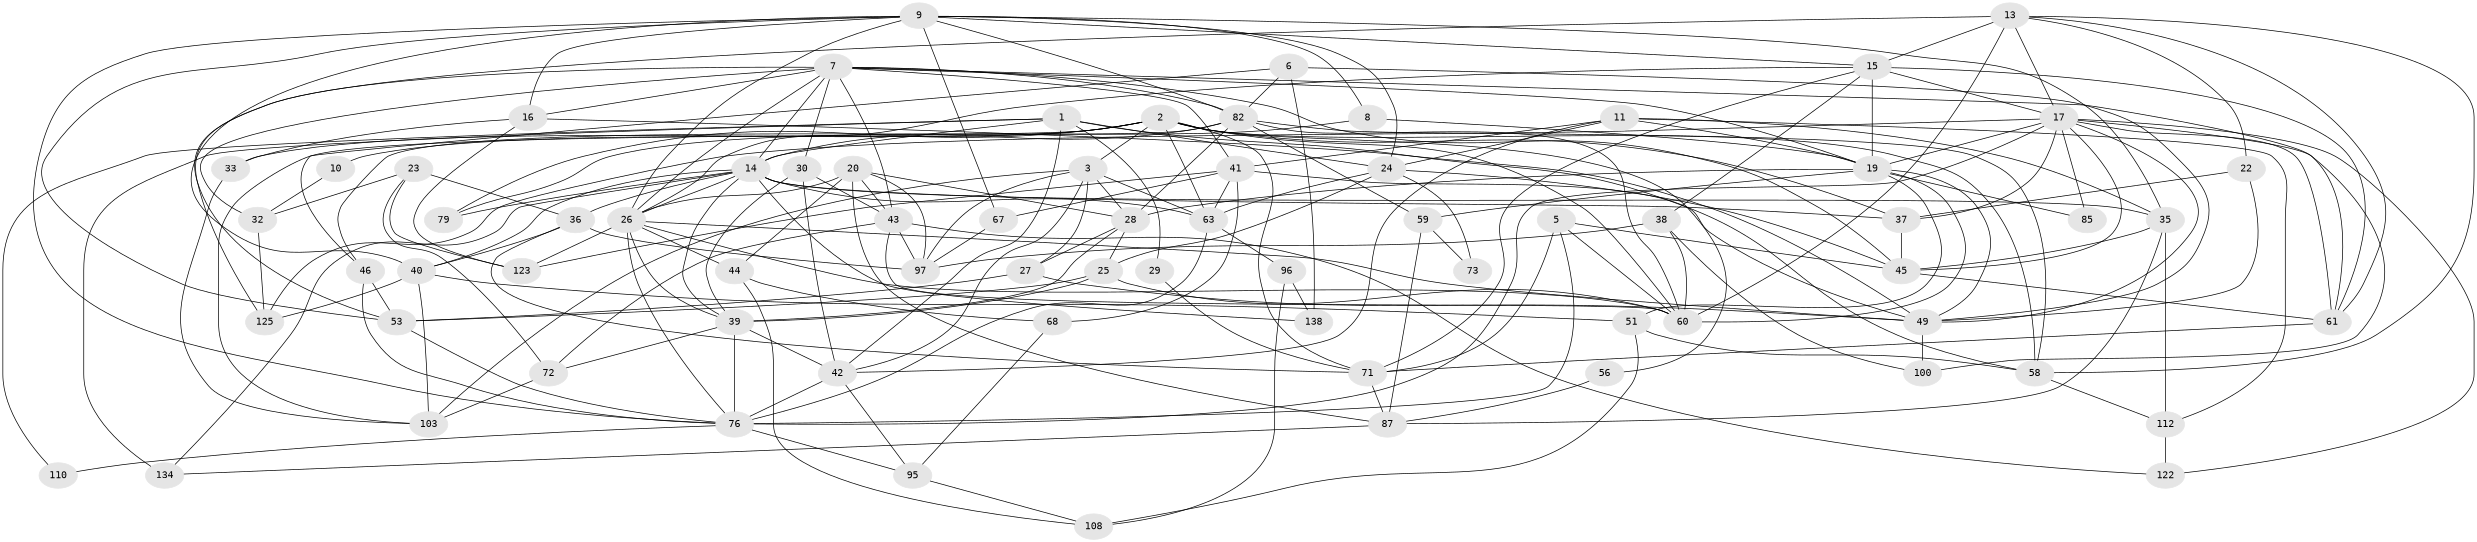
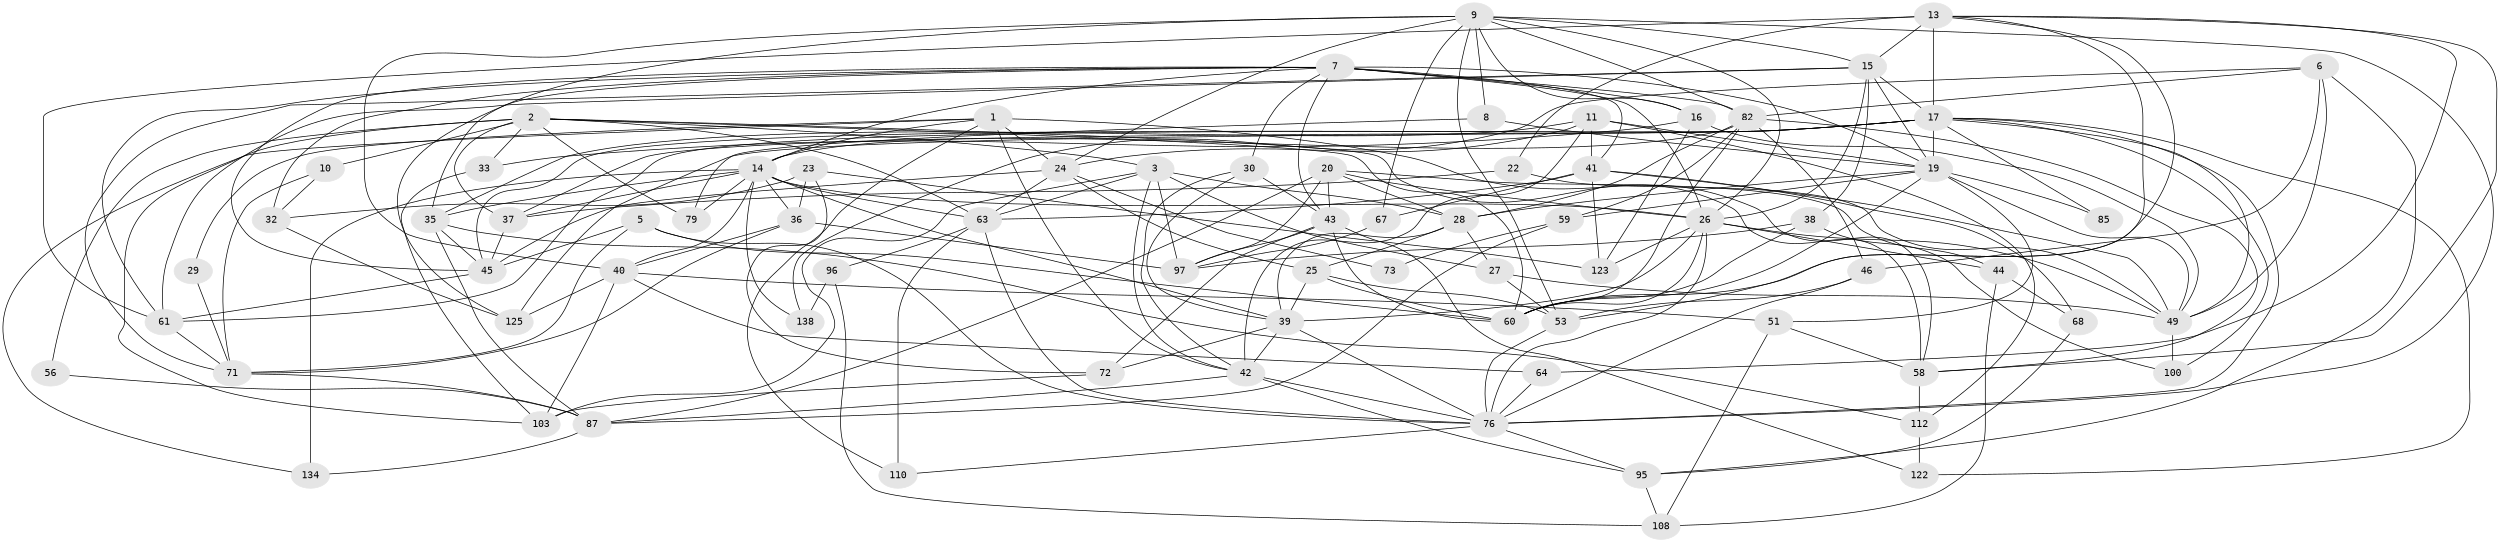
edge "2" -- "71": now "10" -- "71"
edge "63" -- "110": added
node "64": added
edge "42" -- "87": added
edge "6" -- "95": added
